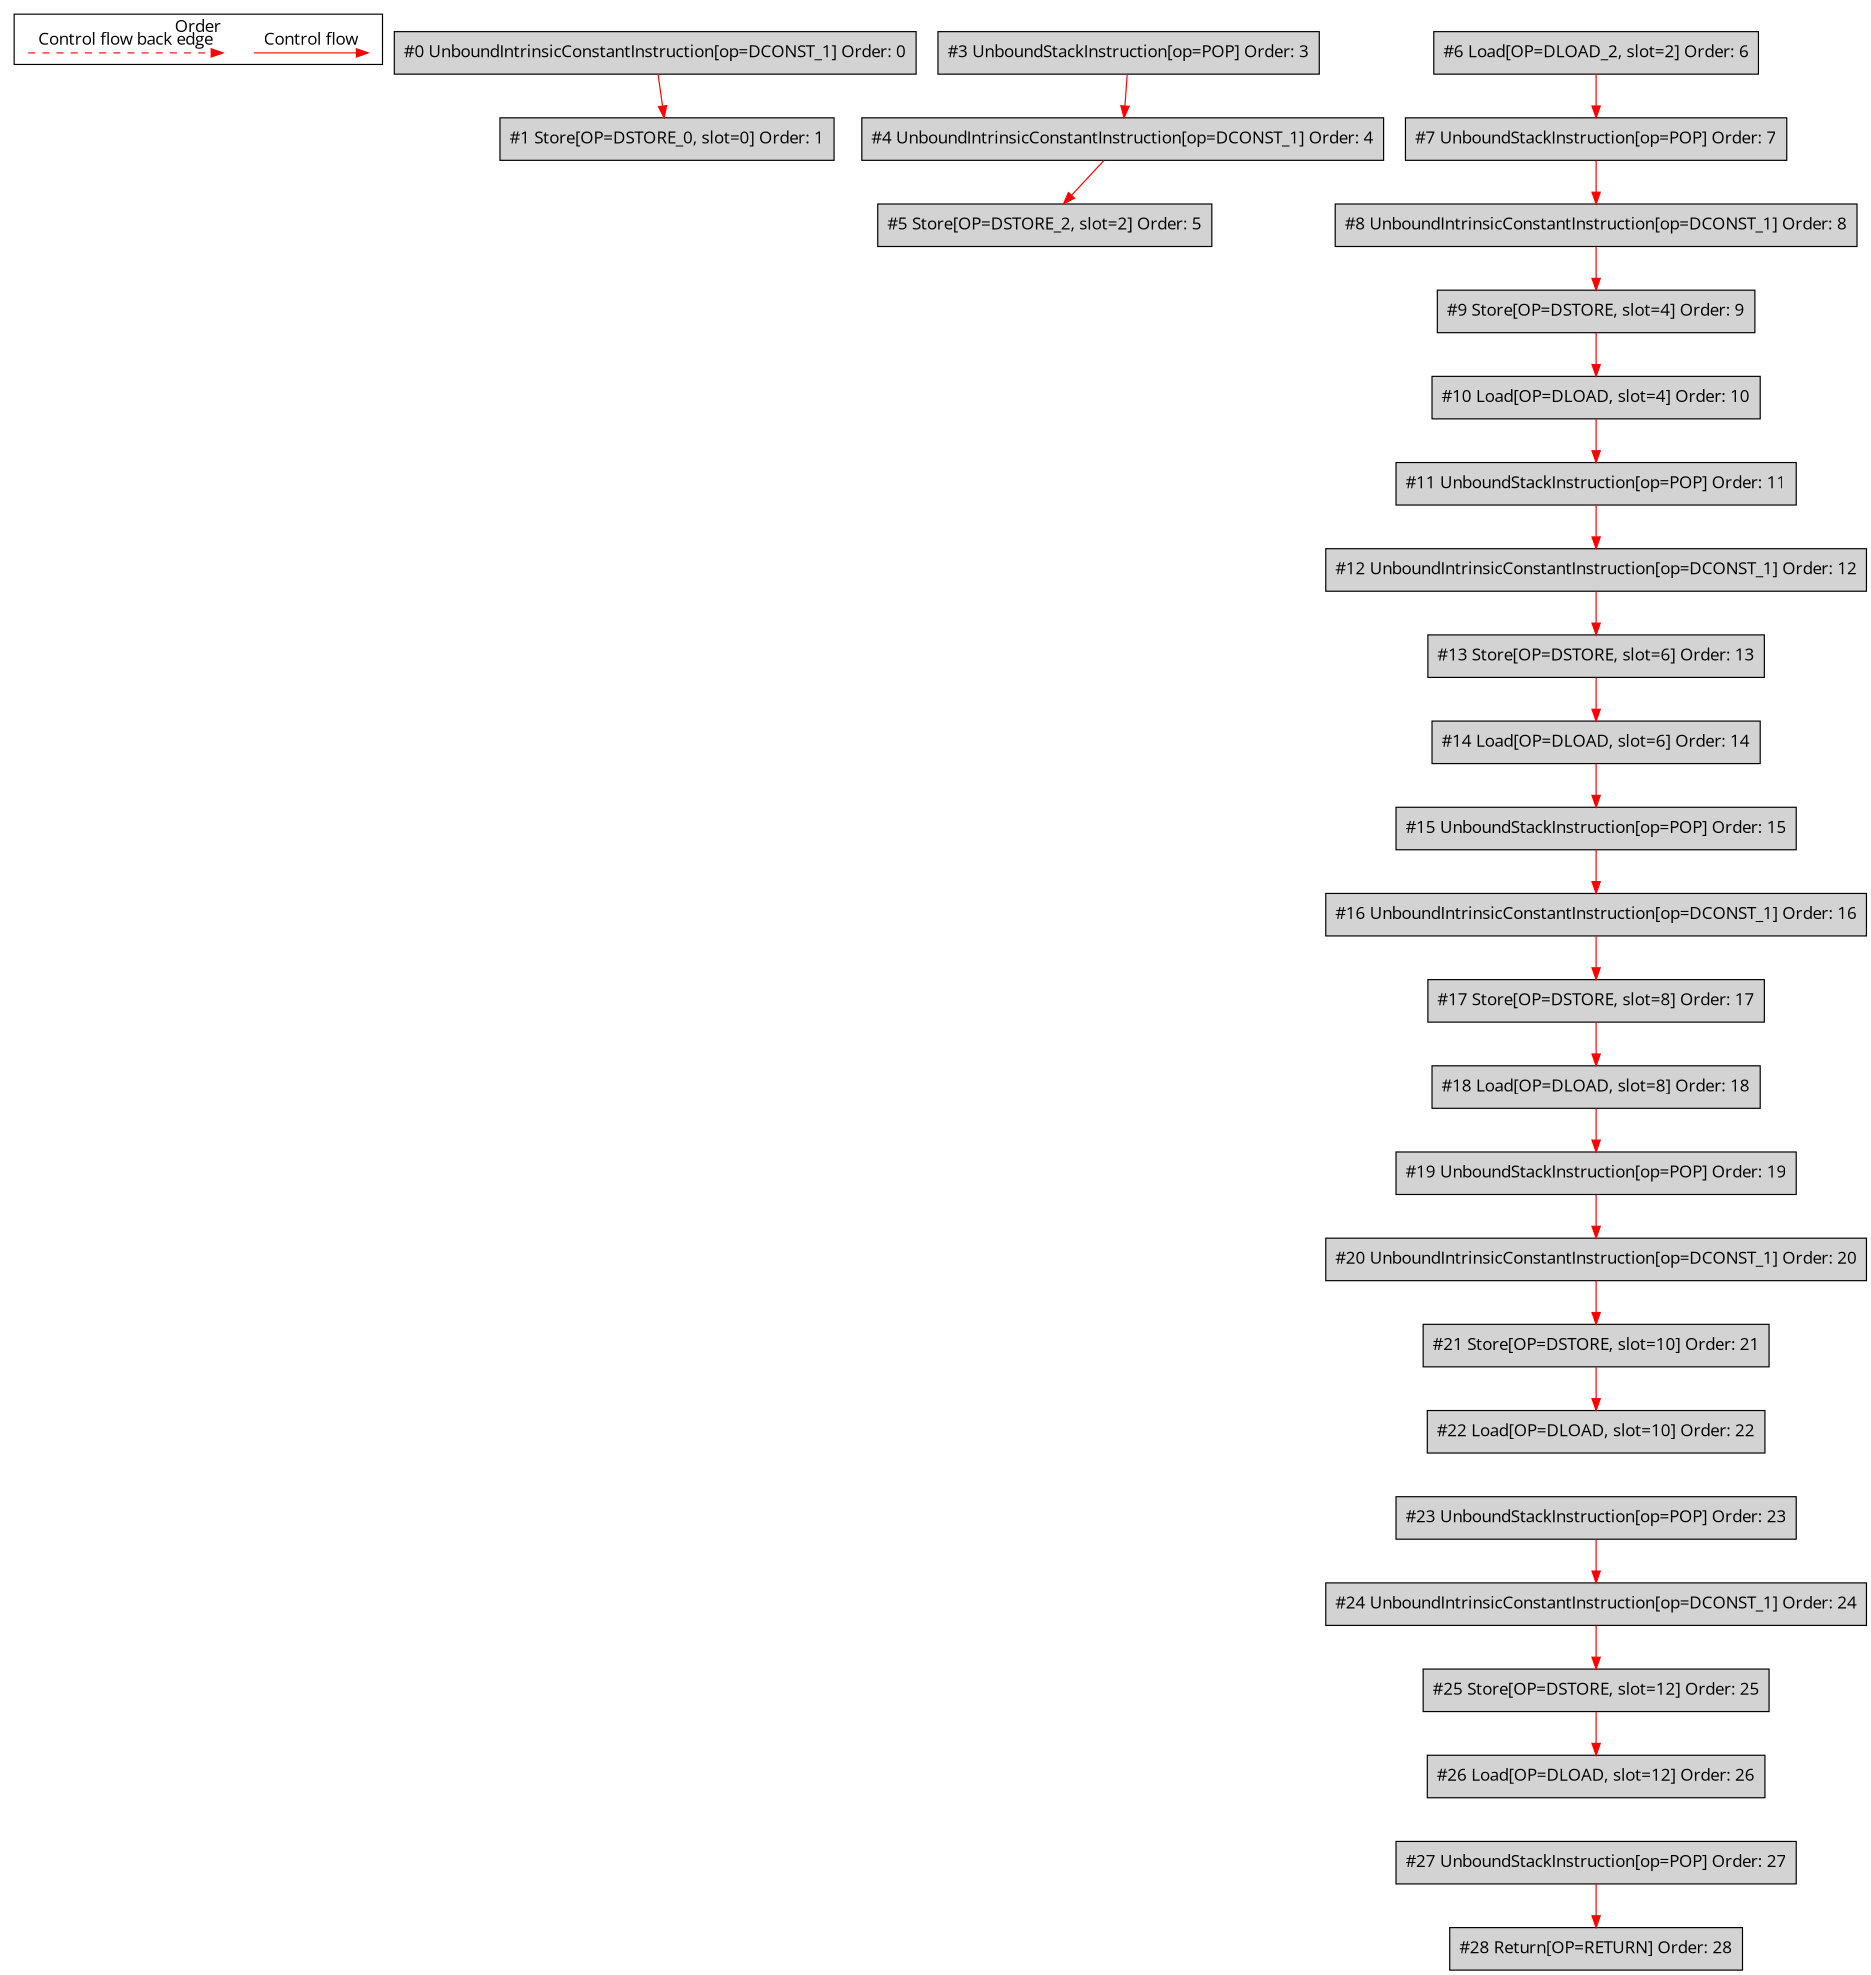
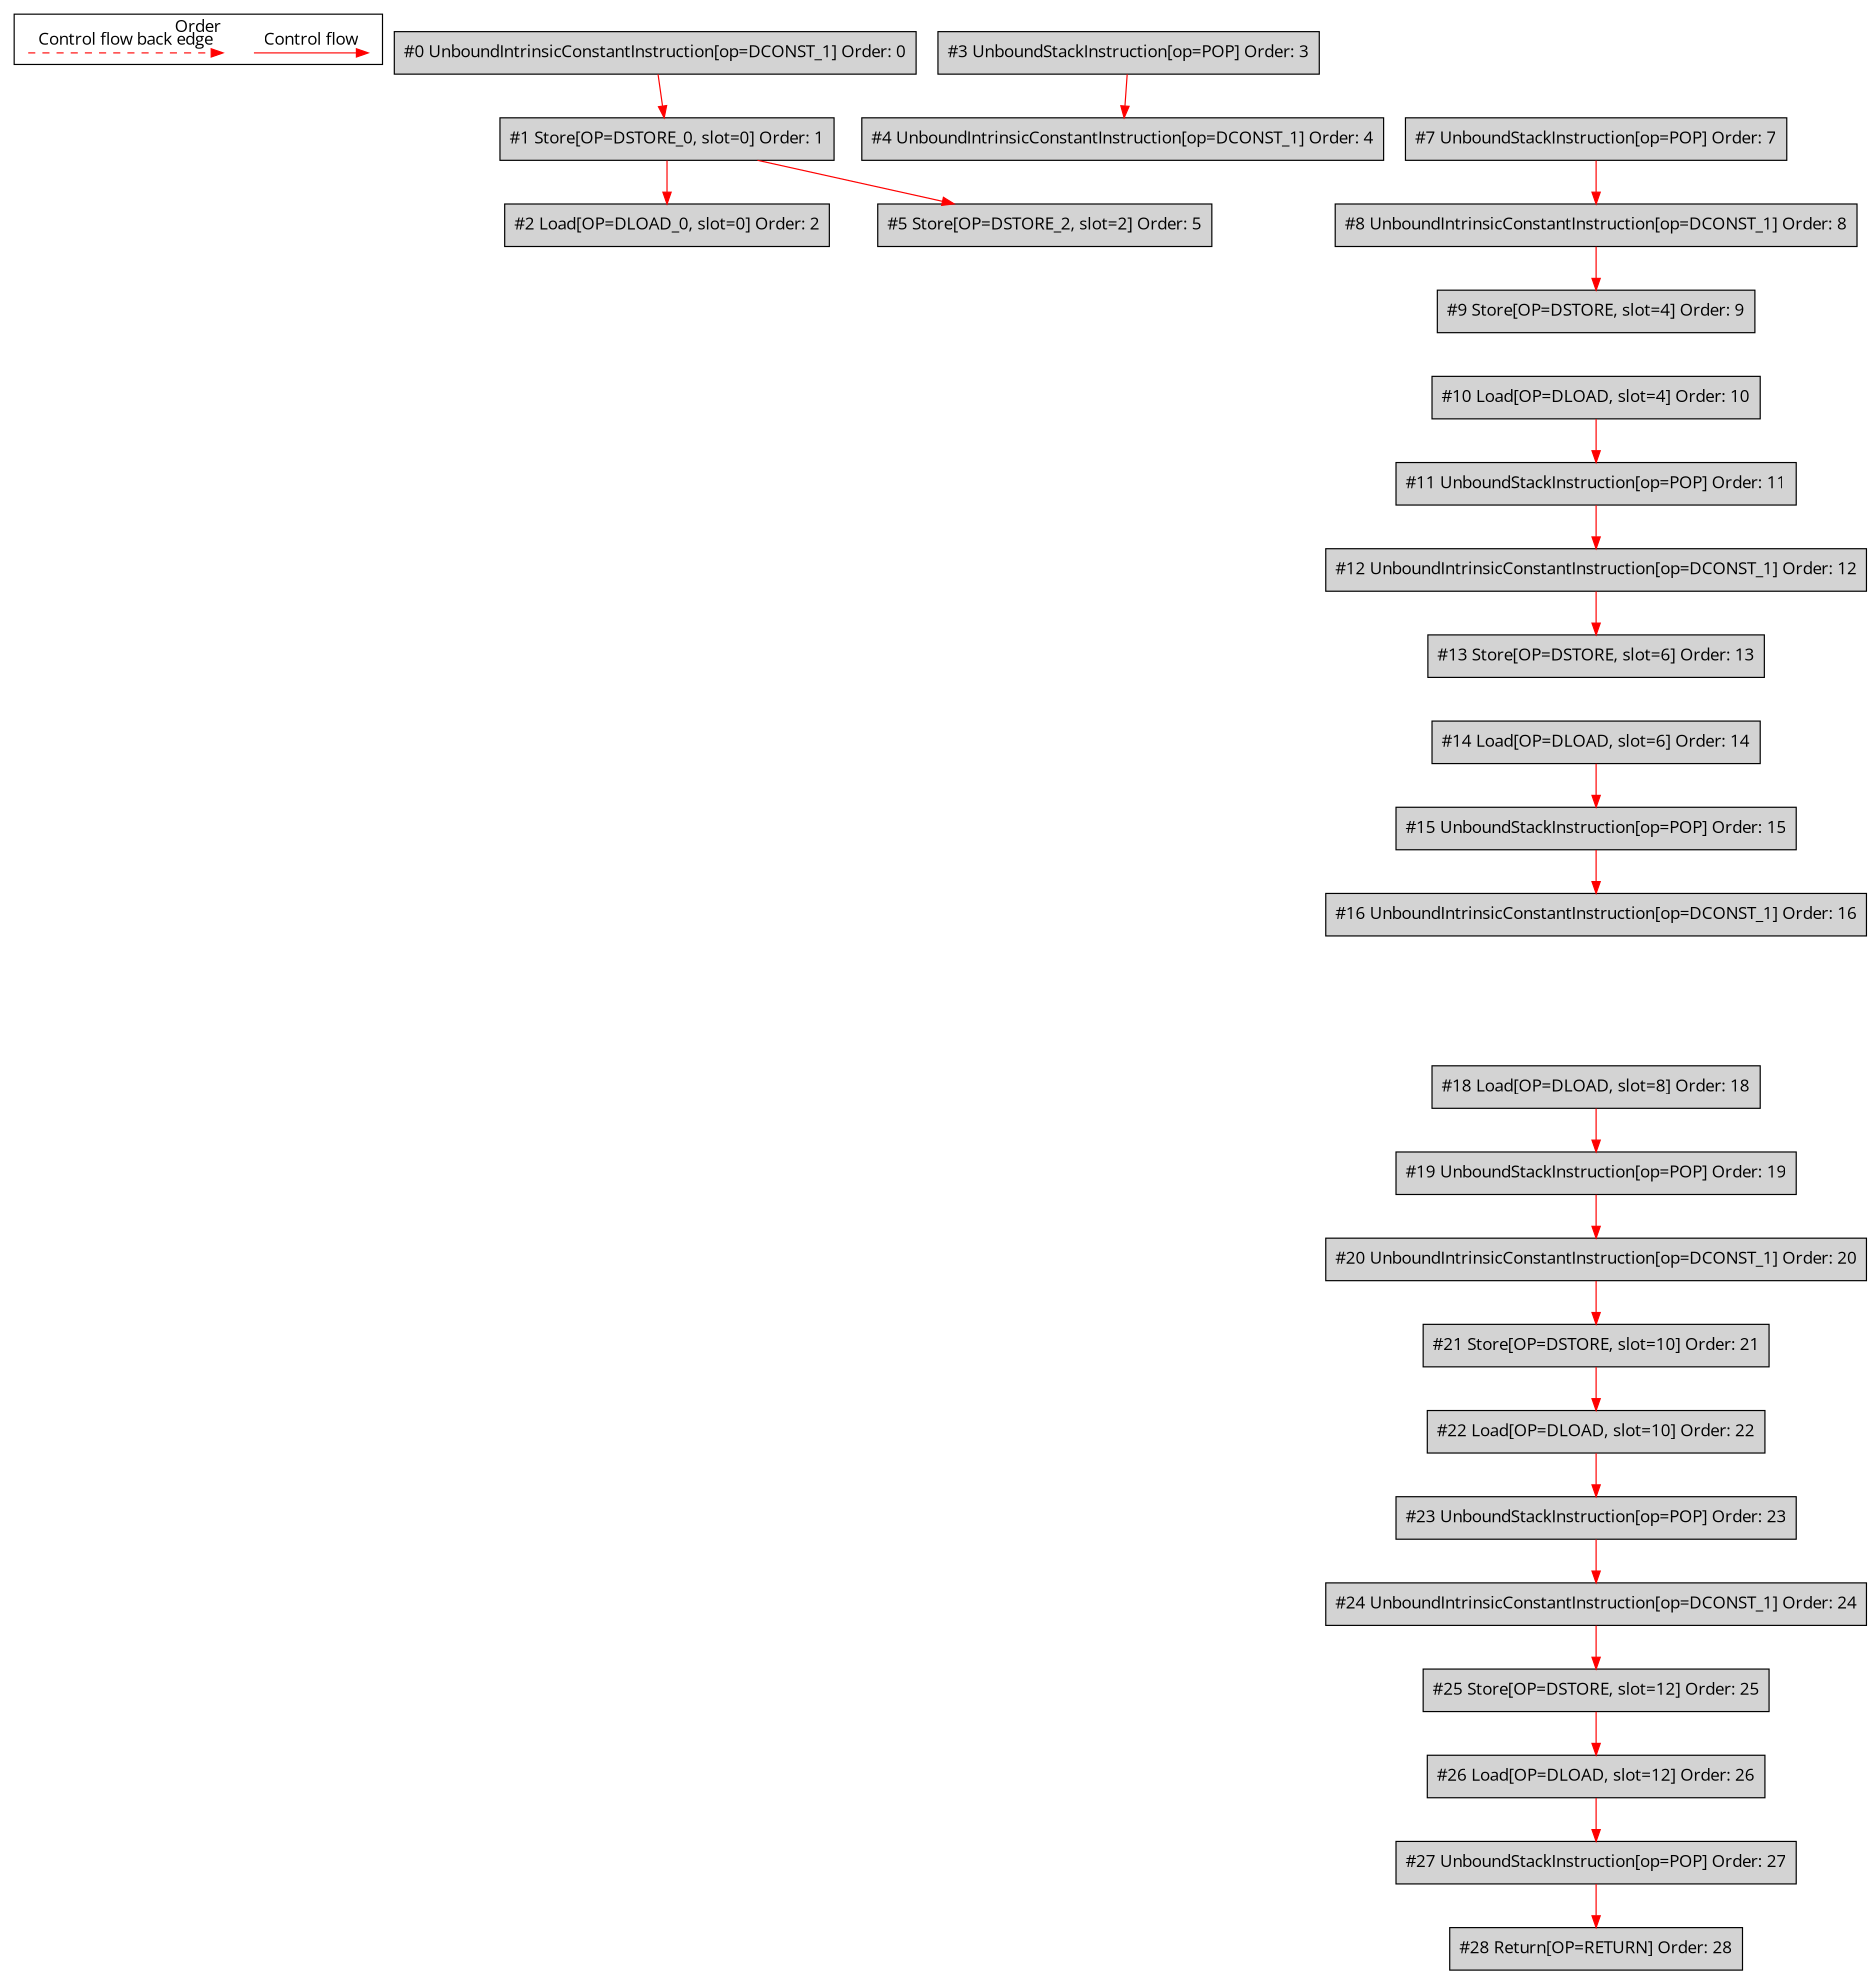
node "#6 Load[OP=DLOAD_2, slot=2] Order: 6": removed
edge "#4 UnboundIntrinsicConstantInstruction[op=DCONST_1] Order: 4" -> "#5 Store[OP=DSTORE_2, slot=2] Order: 5": now "#1 Store[OP=DSTORE_0, slot=0] Order: 1" -> "#5 Store[OP=DSTORE_2, slot=2] Order: 5"
node "#2 Load[OP=DLOAD_0, slot=0] Order: 2": added
edge "#9 Store[OP=DSTORE, slot=4] Order: 9" -> "#10 Load[OP=DLOAD, slot=4] Order: 10": removed
edge "#13 Store[OP=DSTORE, slot=6] Order: 13" -> "#14 Load[OP=DLOAD, slot=6] Order: 14": removed
node "#17 Store[OP=DSTORE, slot=8] Order: 17": removed
edge "#22 Load[OP=DLOAD, slot=10] Order: 22" -> "#23 UnboundStackInstruction[op=POP] Order: 23": added
edge "#26 Load[OP=DLOAD, slot=12] Order: 26" -> "#27 UnboundStackInstruction[op=POP] Order: 27": added
